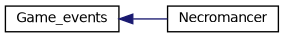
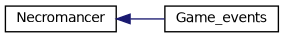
edge "Necromancer" -> "Game_events": reversed
